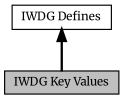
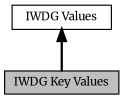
node "IWDG Defines": label "IWDG Defines" -> "IWDG Values"
